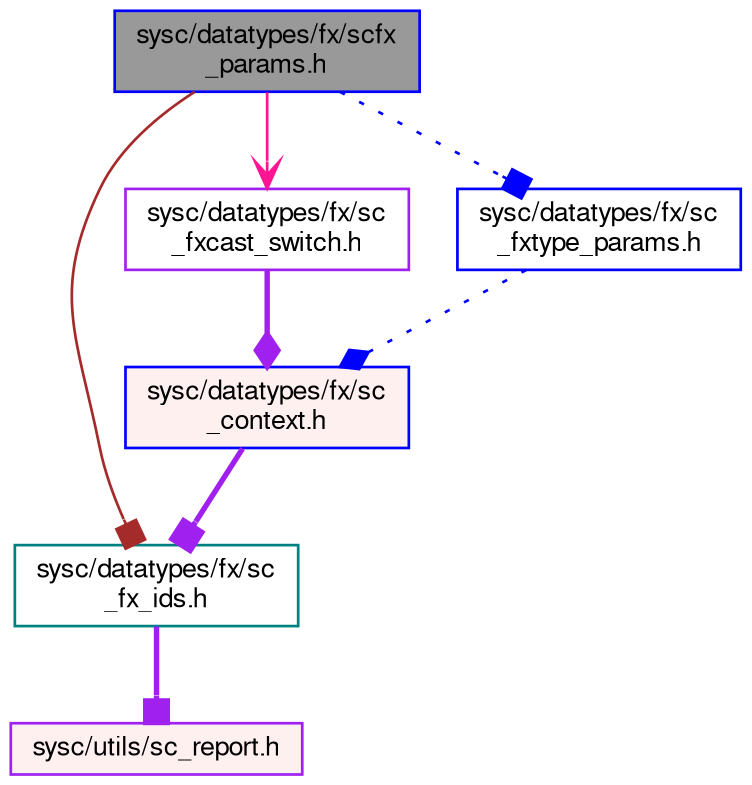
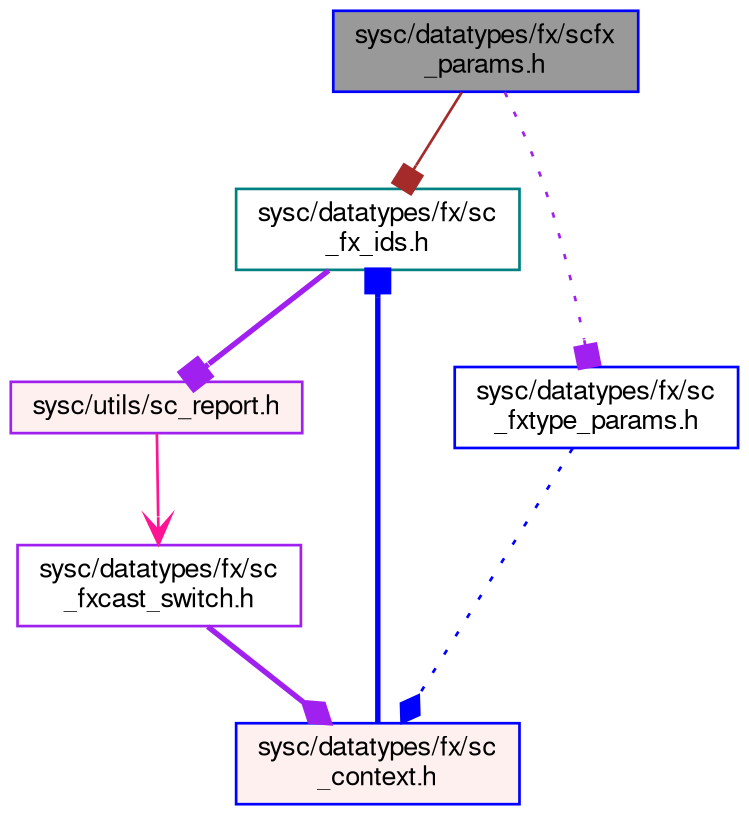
edge "sysc/datatypes/fx/scfx _params.h" -> "sysc/datatypes/fx/sc _fxcast_switch.h": now "sysc/utils/sc_report.h" -> "sysc/datatypes/fx/sc _fxcast_switch.h"
edge "sysc/datatypes/fx/scfx _params.h" -> "sysc/datatypes/fx/sc _fxtype_params.h": color blue -> purple
edge "sysc/datatypes/fx/sc _context.h" -> "sysc/datatypes/fx/sc _fx_ids.h": color purple -> blue
